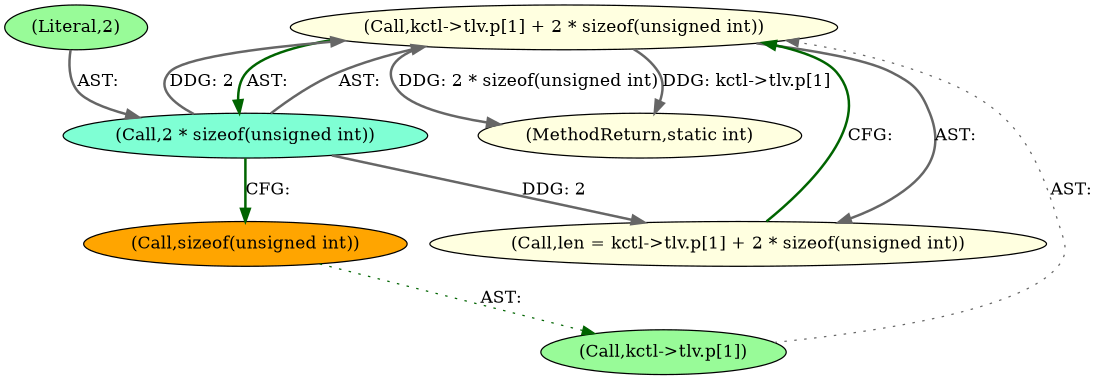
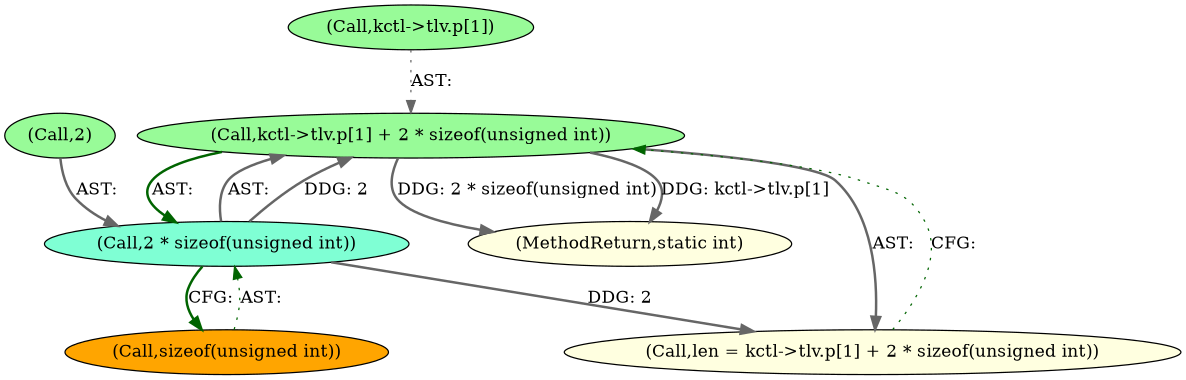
node "(Literal,2)": label "(Literal,2)" -> "(Call,2)"
node "(Call,kctl->tlv.p[1] + 2 * sizeof(unsigned int))": fillcolor lightyellow -> palegreen
edge "(Call,len = kctl->tlv.p[1] + 2 * sizeof(unsigned int))" -> "(Call,kctl->tlv.p[1] + 2 * sizeof(unsigned int))": style bold -> dotted
edge "(Call,sizeof(unsigned int))" -> "(Call,kctl->tlv.p[1])": now "(Call,sizeof(unsigned int))" -> "(Call,2 * sizeof(unsigned int))"
